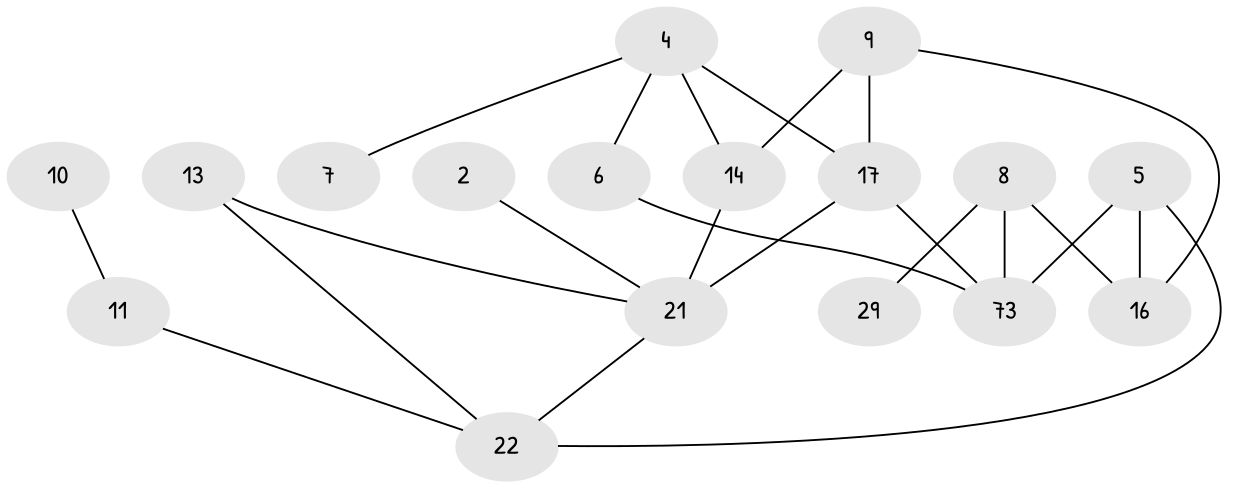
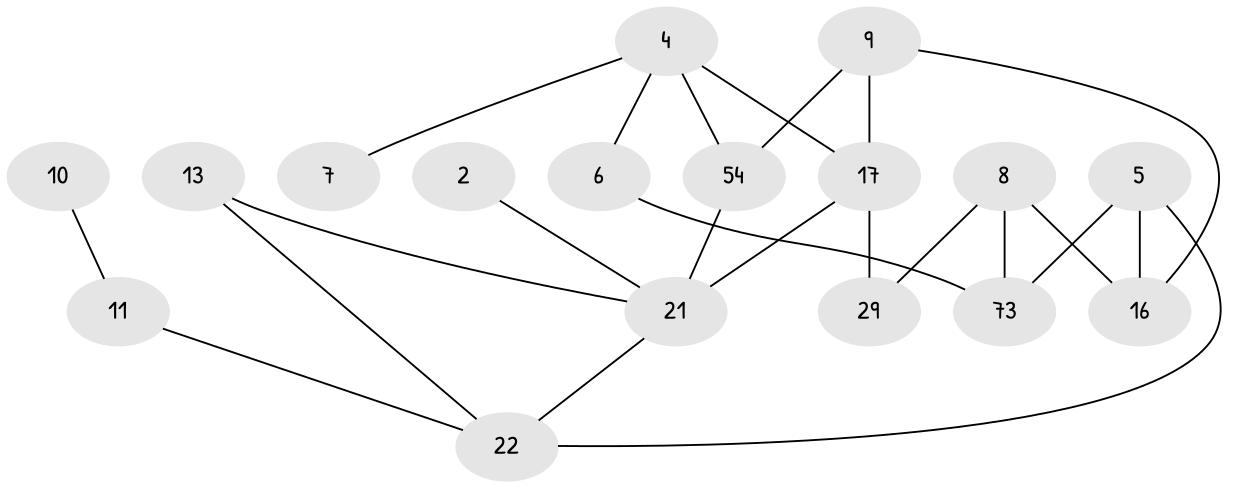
node "14": label "14" -> "54"
edge "17" -- "73": now "17" -- "29"
